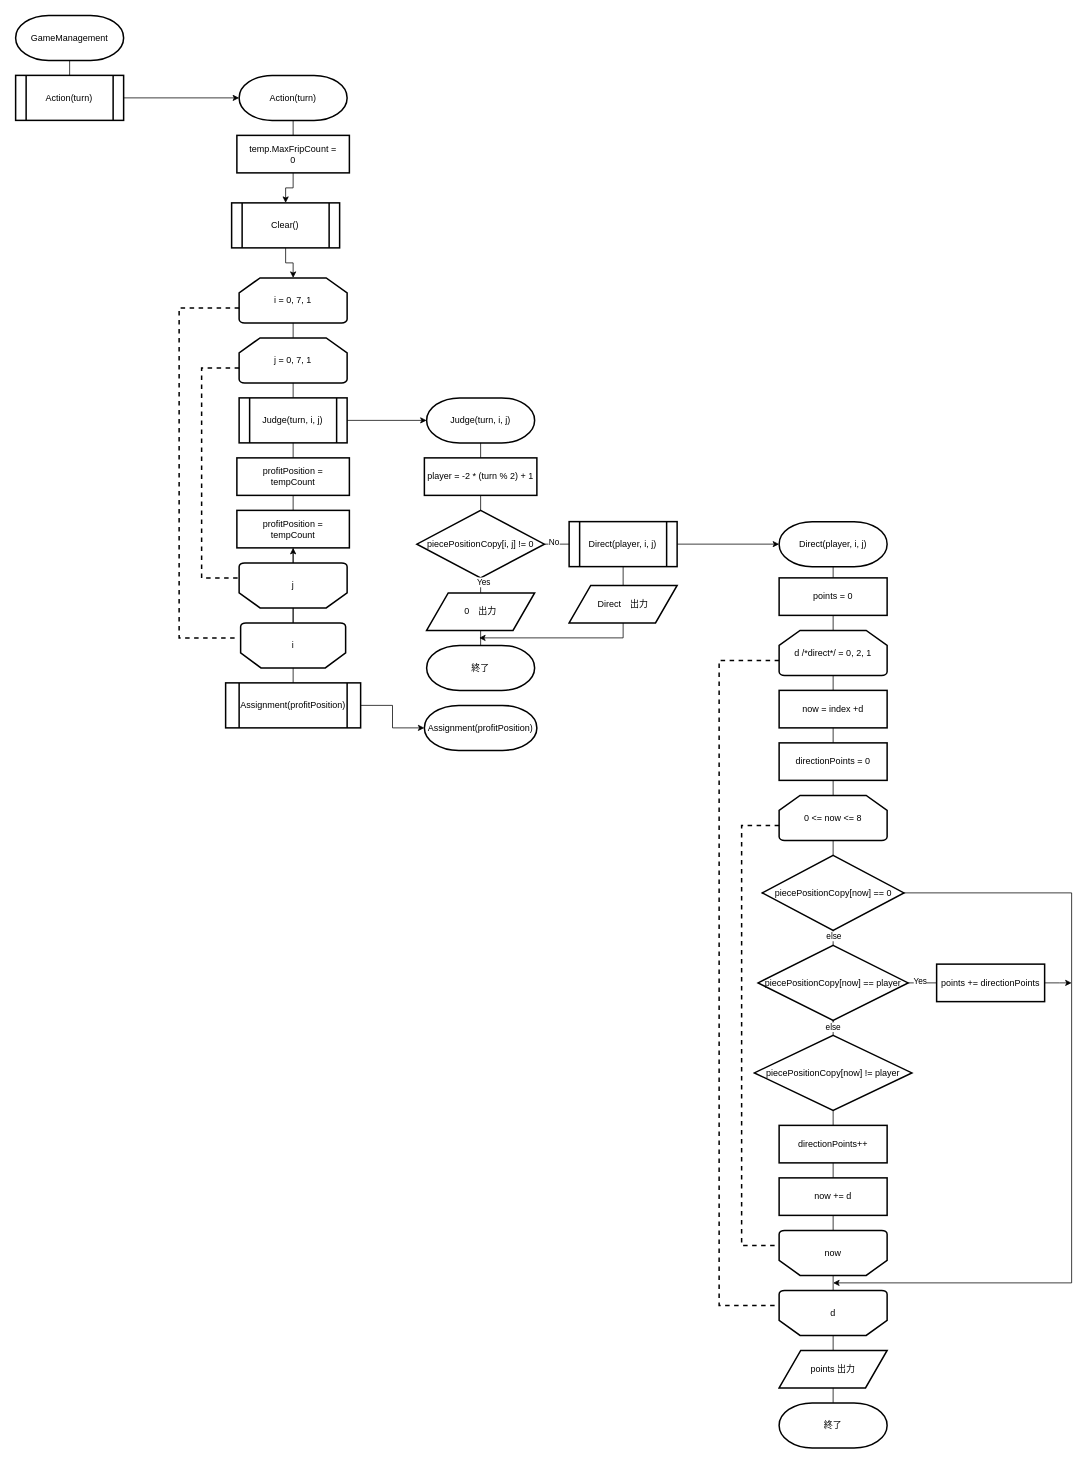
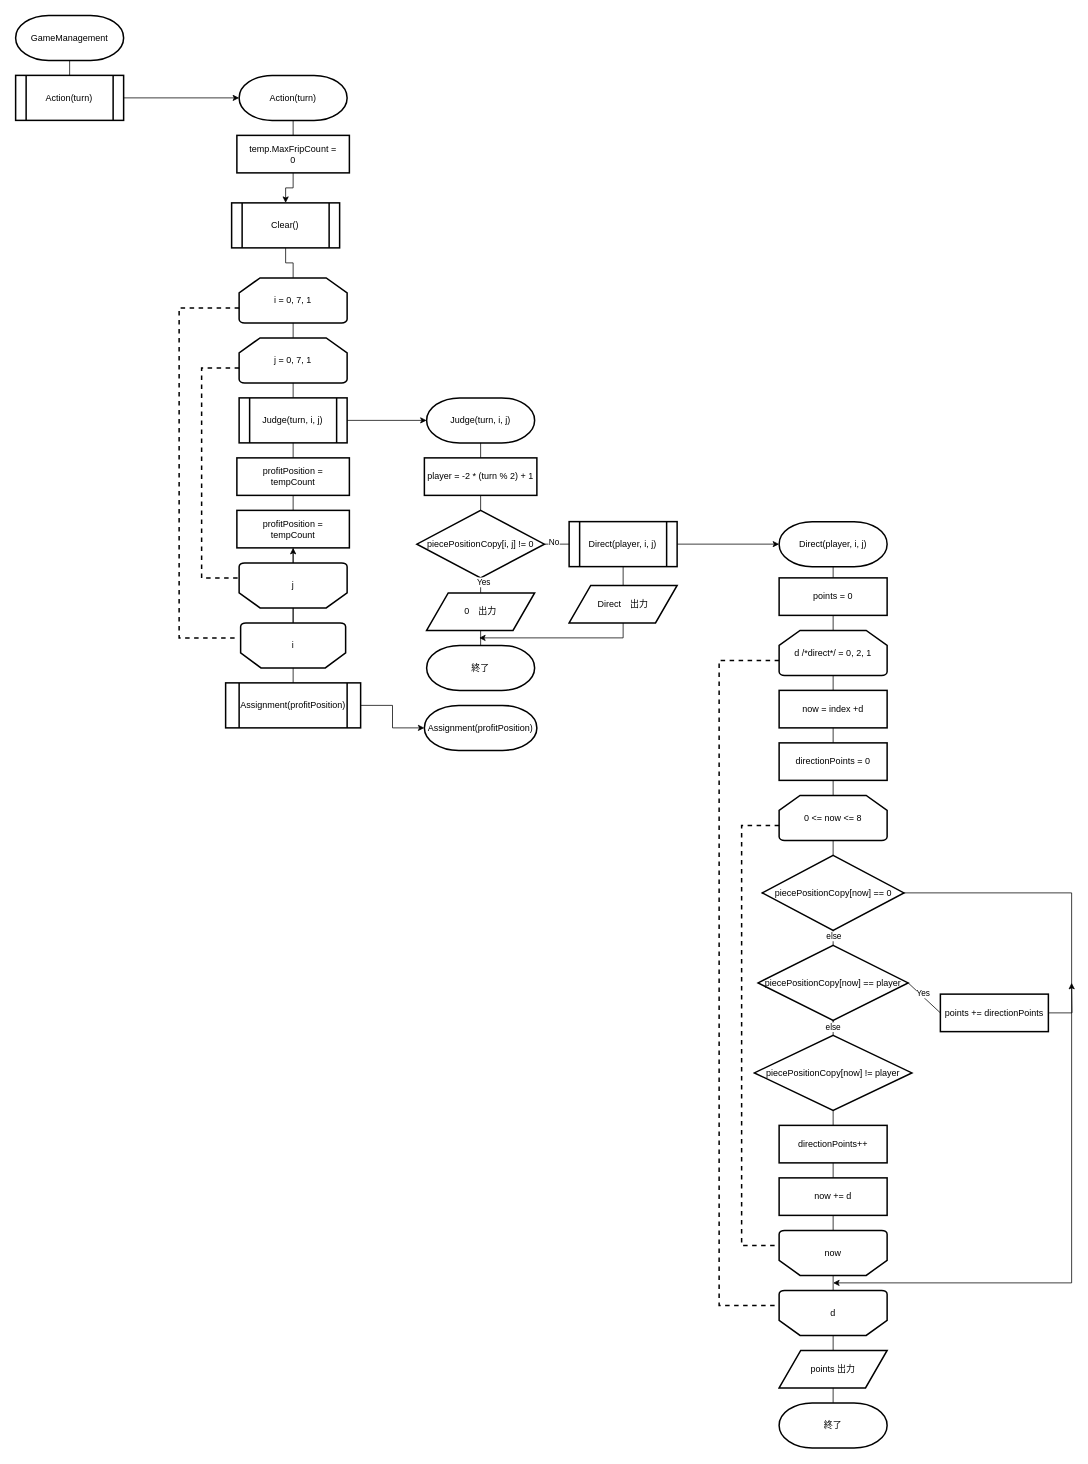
edge "Clear()" -> "i = 0, 7, 1": arrowhead classic -> none
node "points += directionPoints": moved (990, 983) -> (994, 1013)
